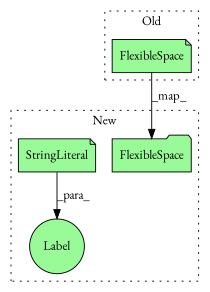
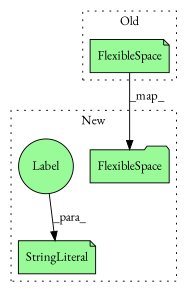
edge "StringLiteral" -> "Label": reversed
